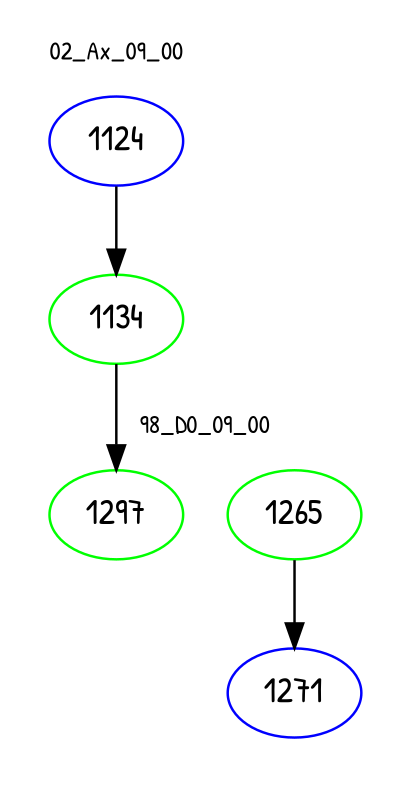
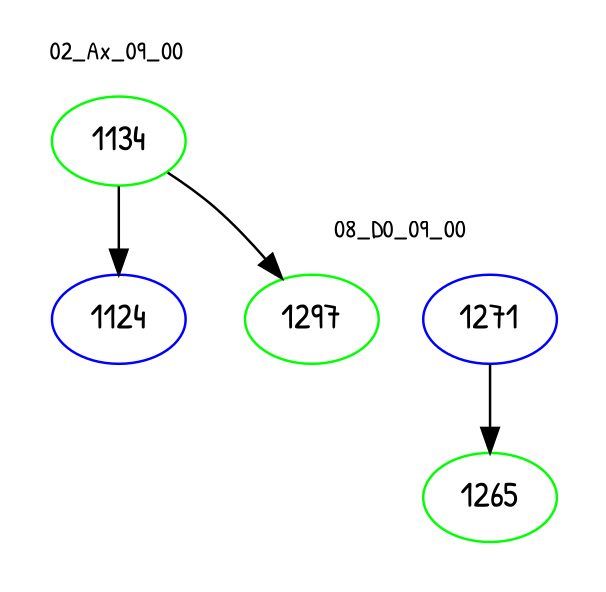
edge "1124" -> "1134": reversed
cluster "98_D0_09_00": label "98_D0_09_00" -> "08_D0_09_00"
edge "1265" -> "1271": reversed
